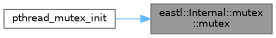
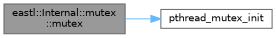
edge "pthread_mutex_init" -> "eastl::Internal::mutex ::mutex": reversed
